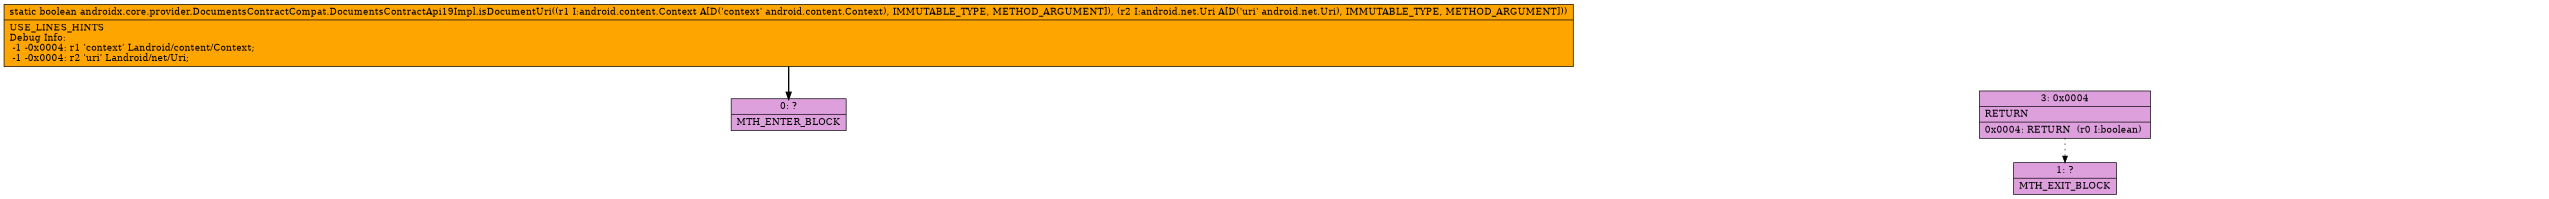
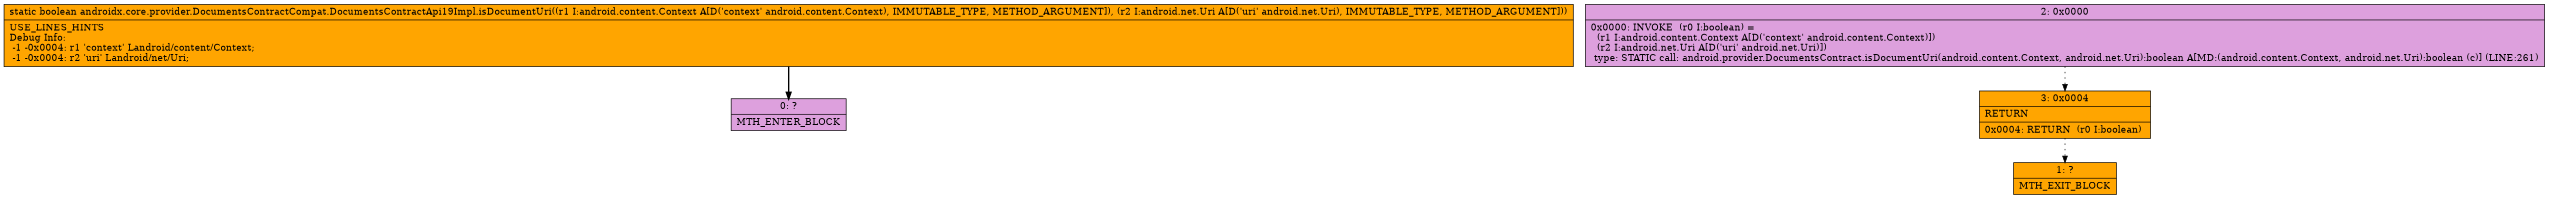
node "2: 0x0000": added
node "3: 0x0004": fillcolor plum -> orange
node "1: ?": fillcolor plum -> orange
